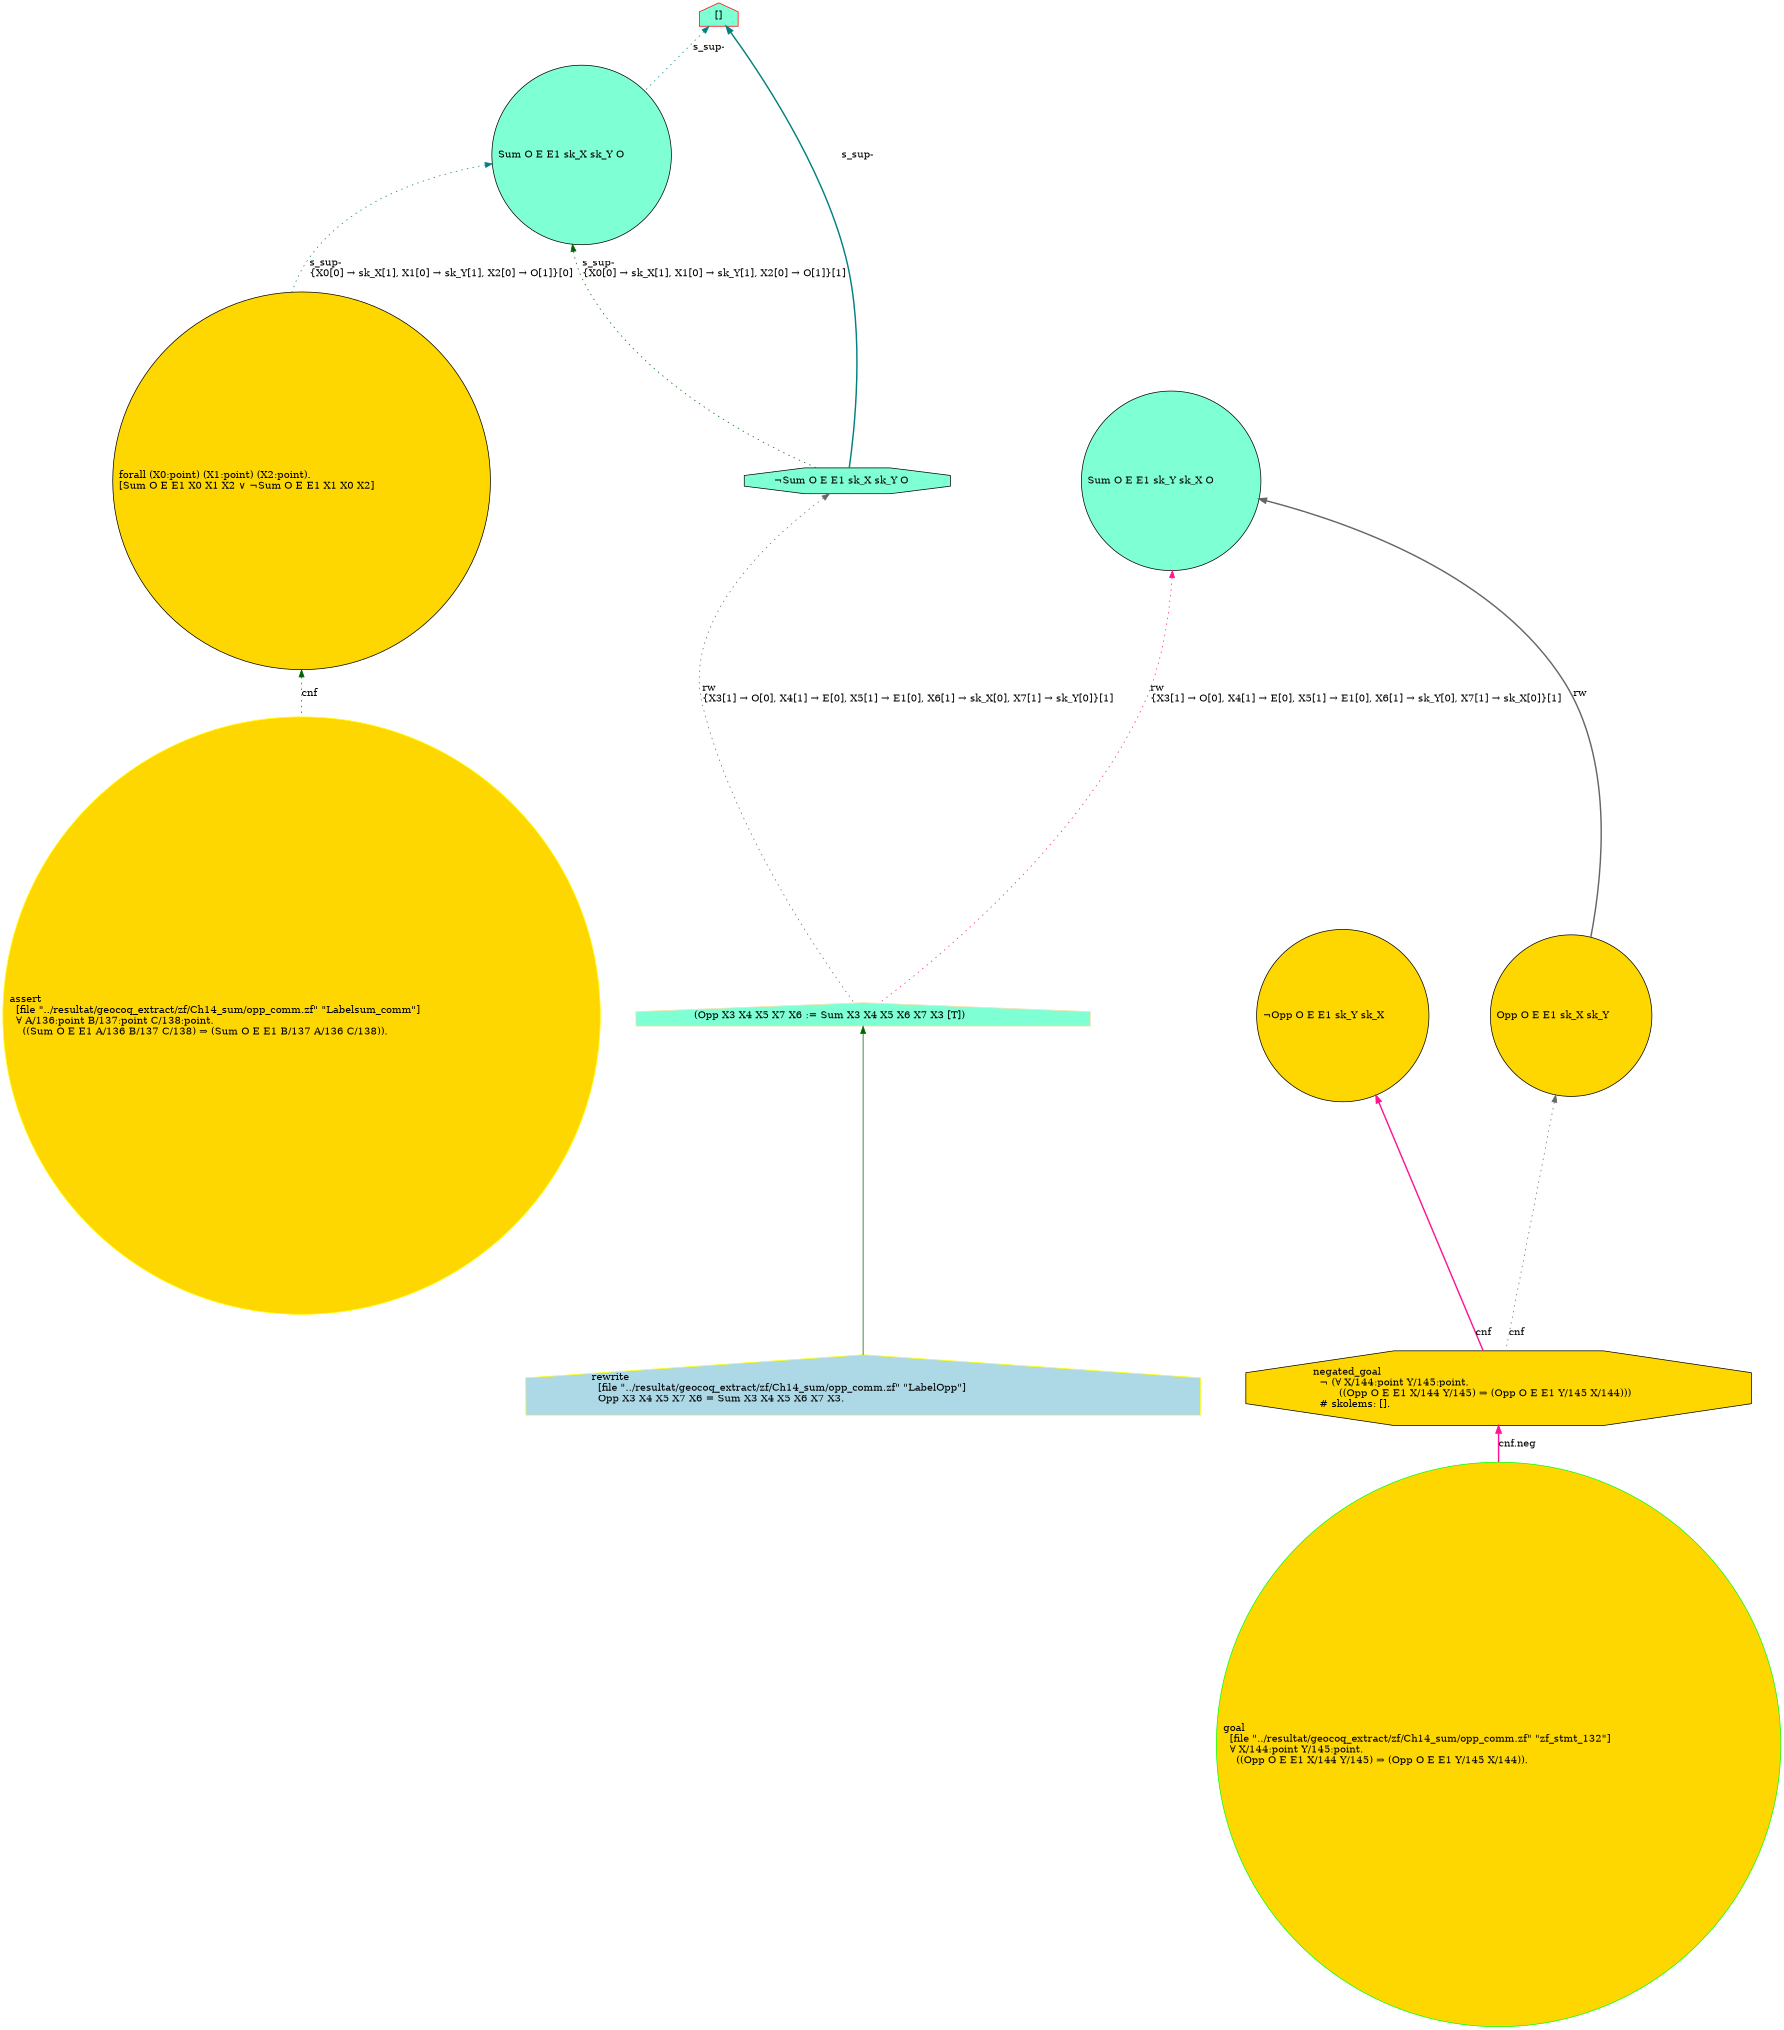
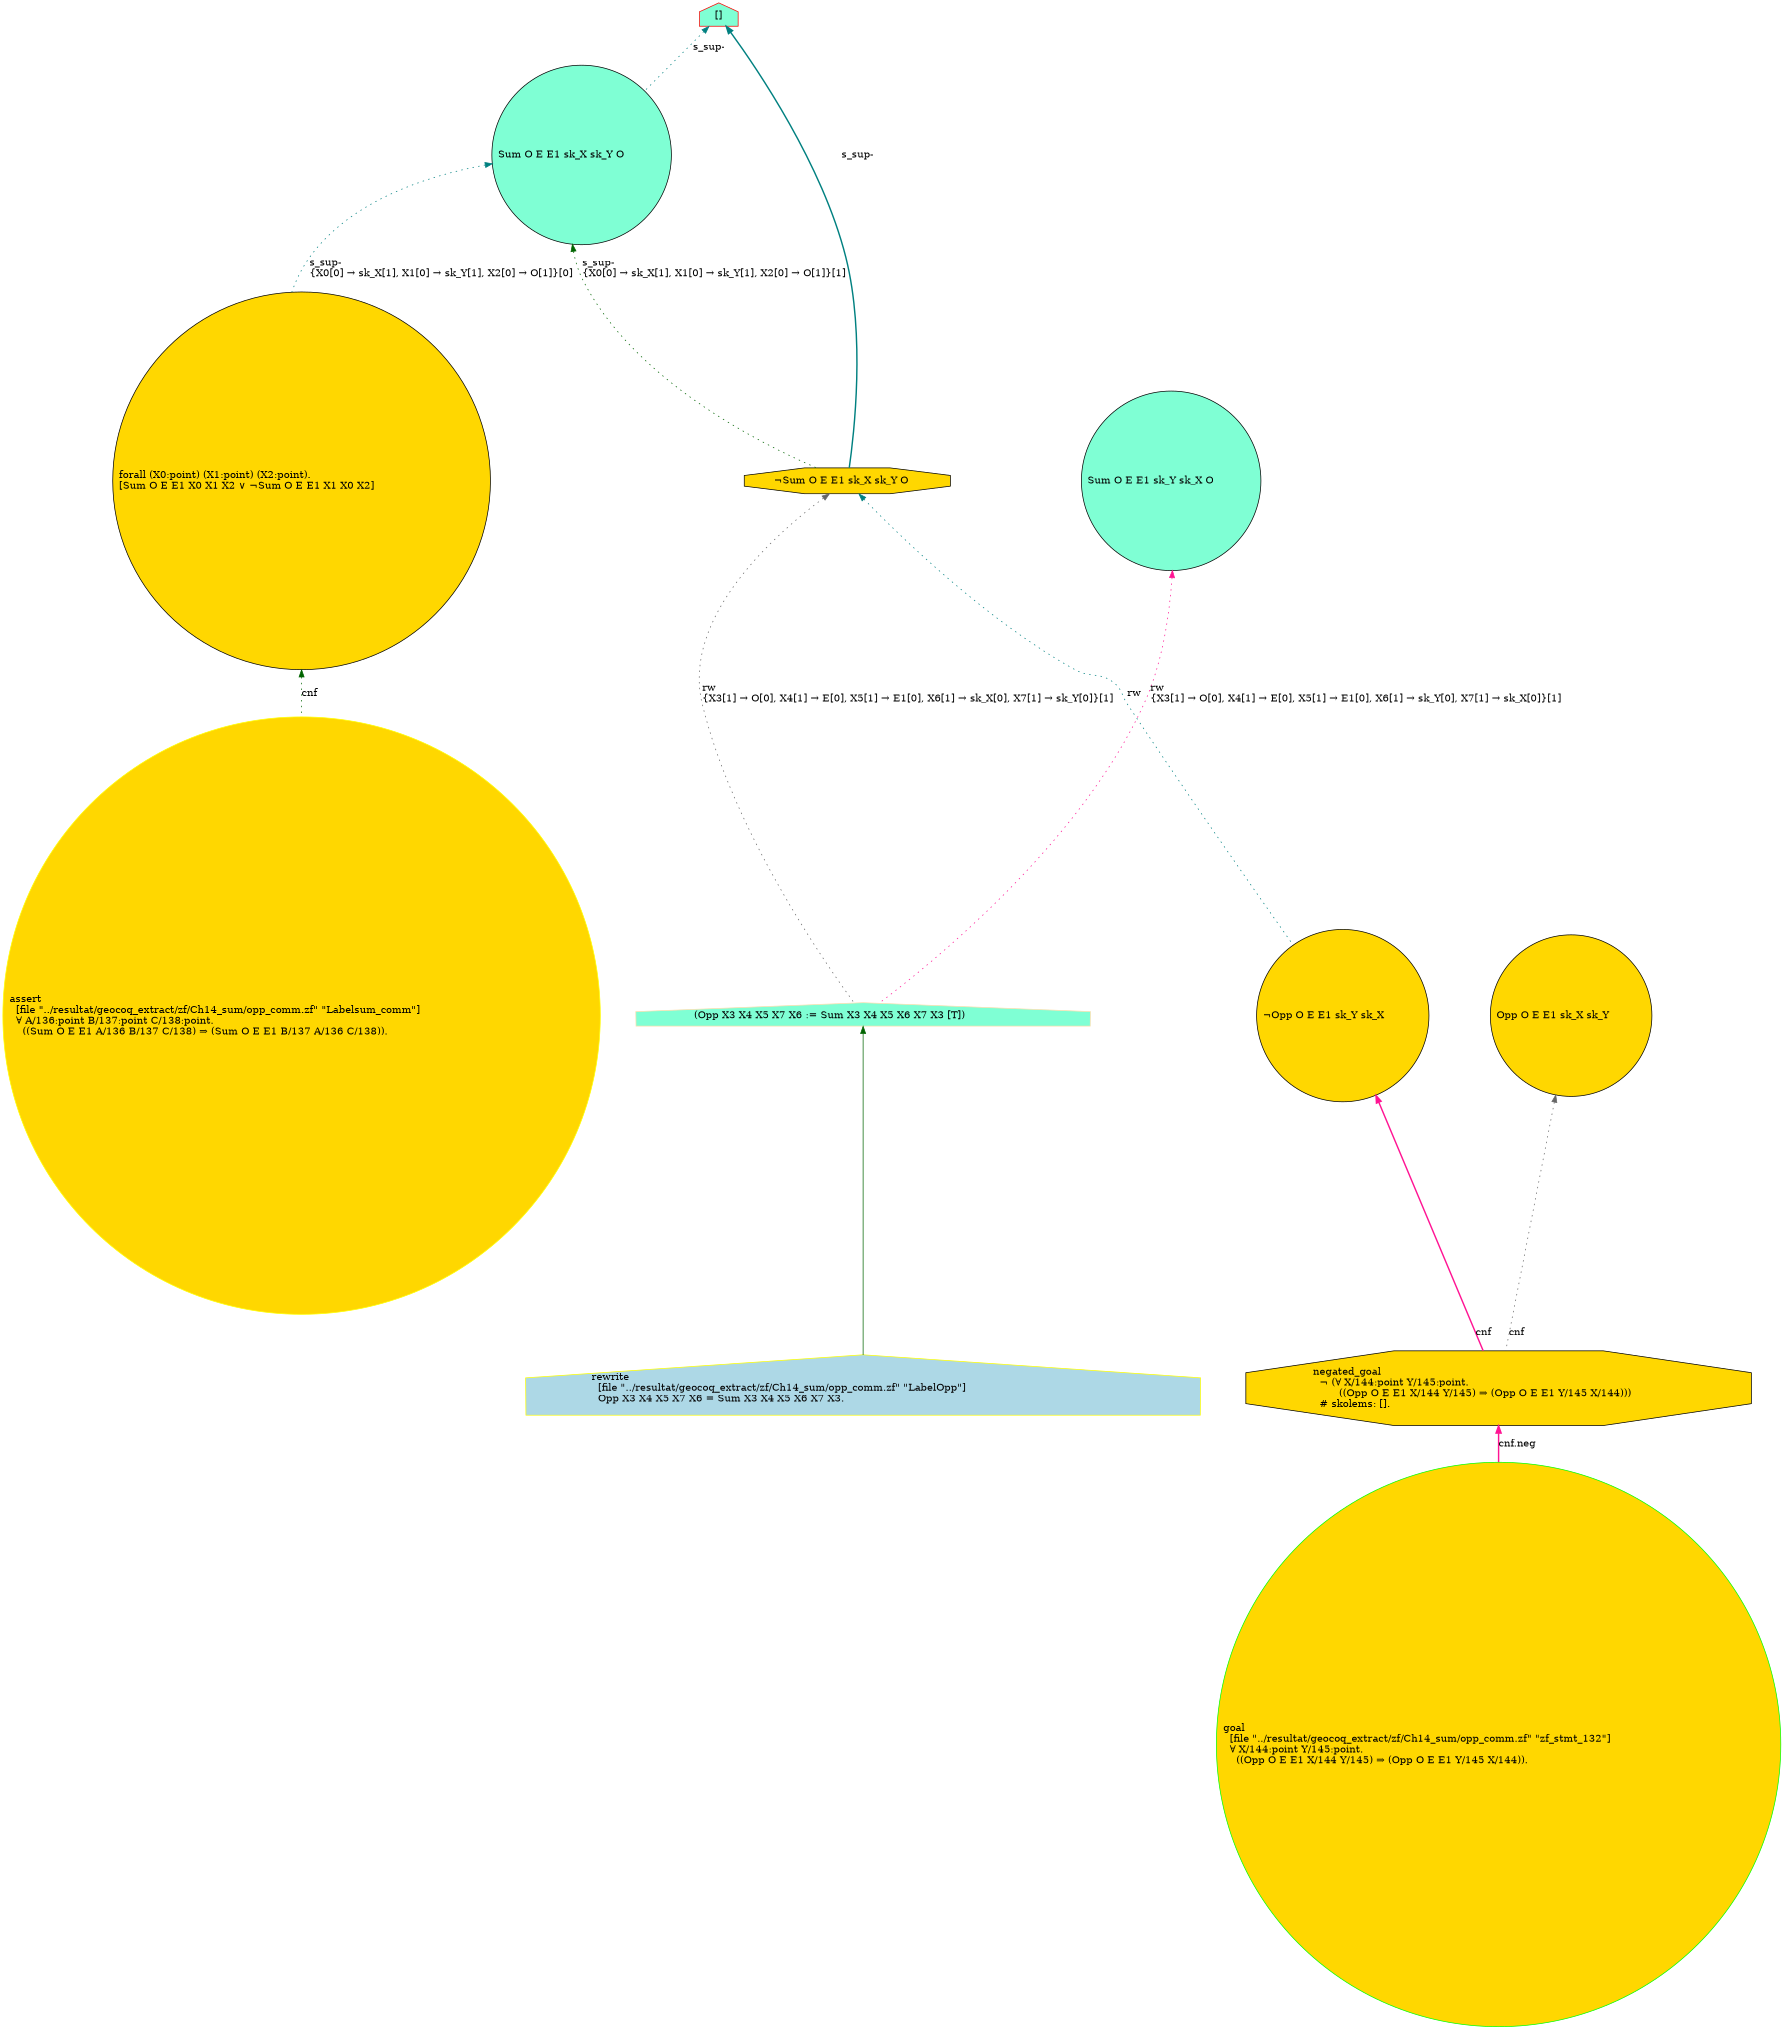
node "¬Sum O E E1 sk_X sk_Y O": fillcolor aquamarine -> gold
edge "Opp O E E1 sk_X sk_Y" -> "Sum O E E1 sk_Y sk_X O": removed, label "rw"
edge "¬Opp O E E1 sk_Y sk_X" -> "¬Sum O E E1 sk_X sk_Y O": added, label "rw"
